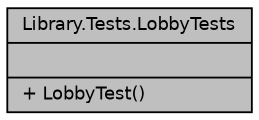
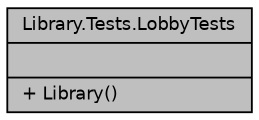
node "Library.Tests.LobbyTests": text "+ LobbyTest()" -> "+ Library()"
